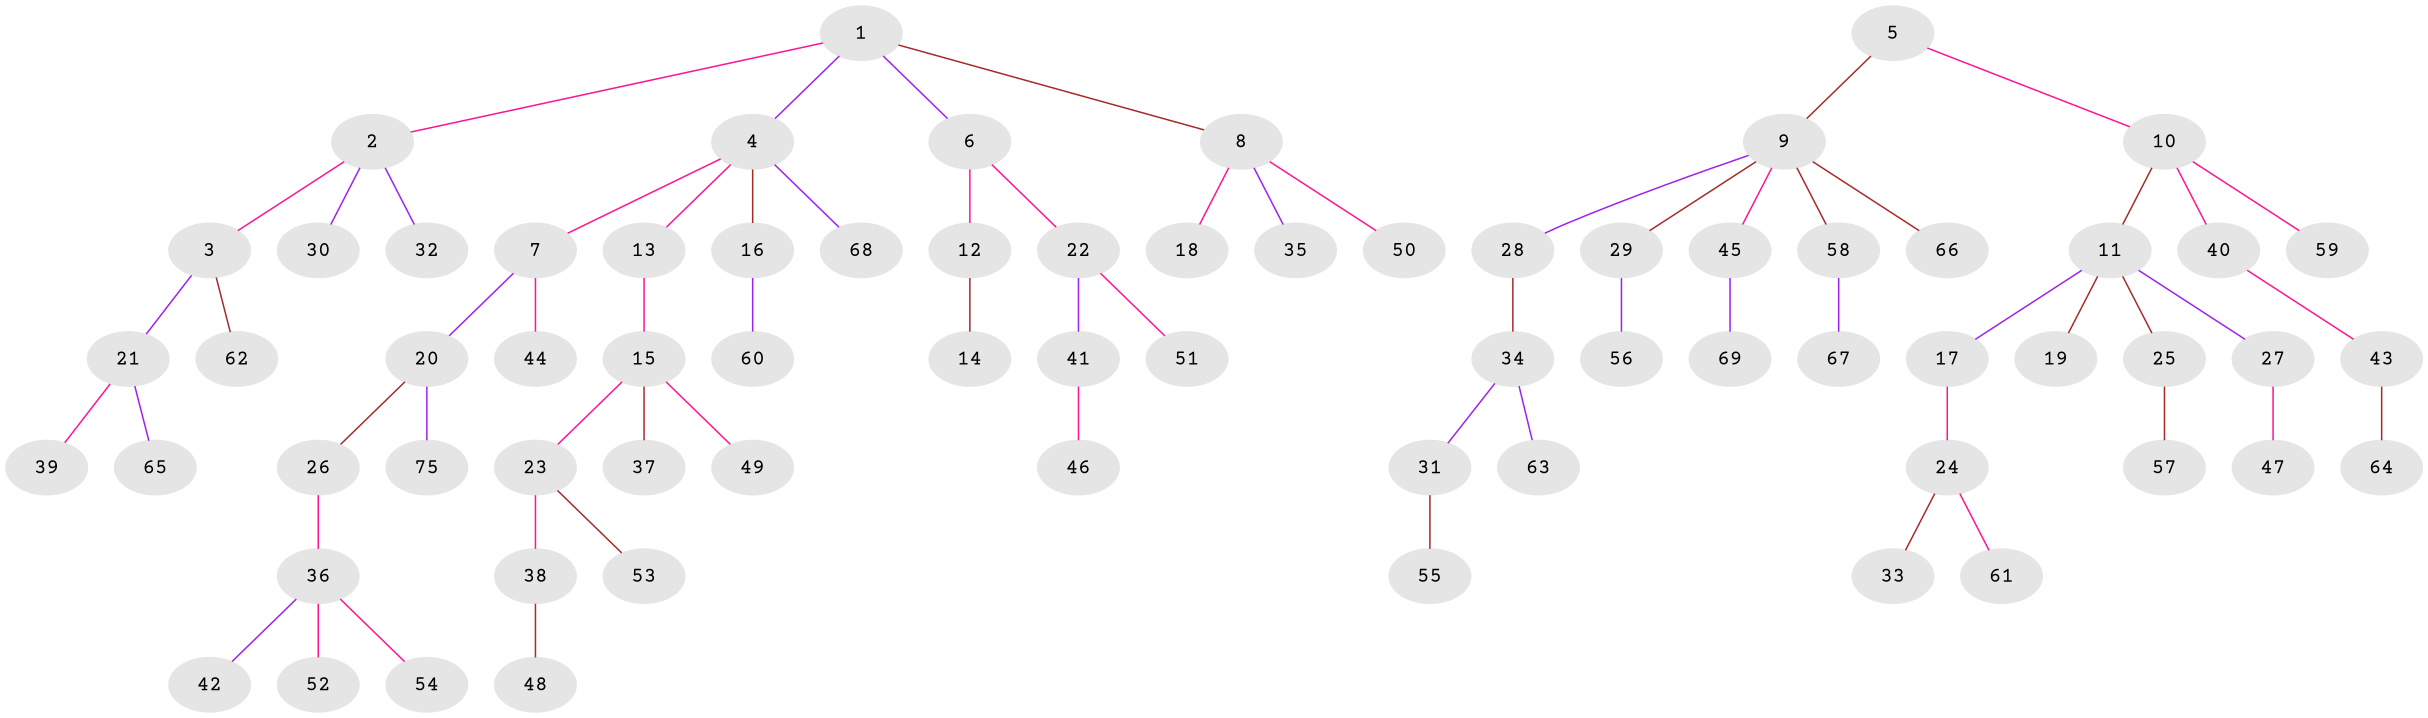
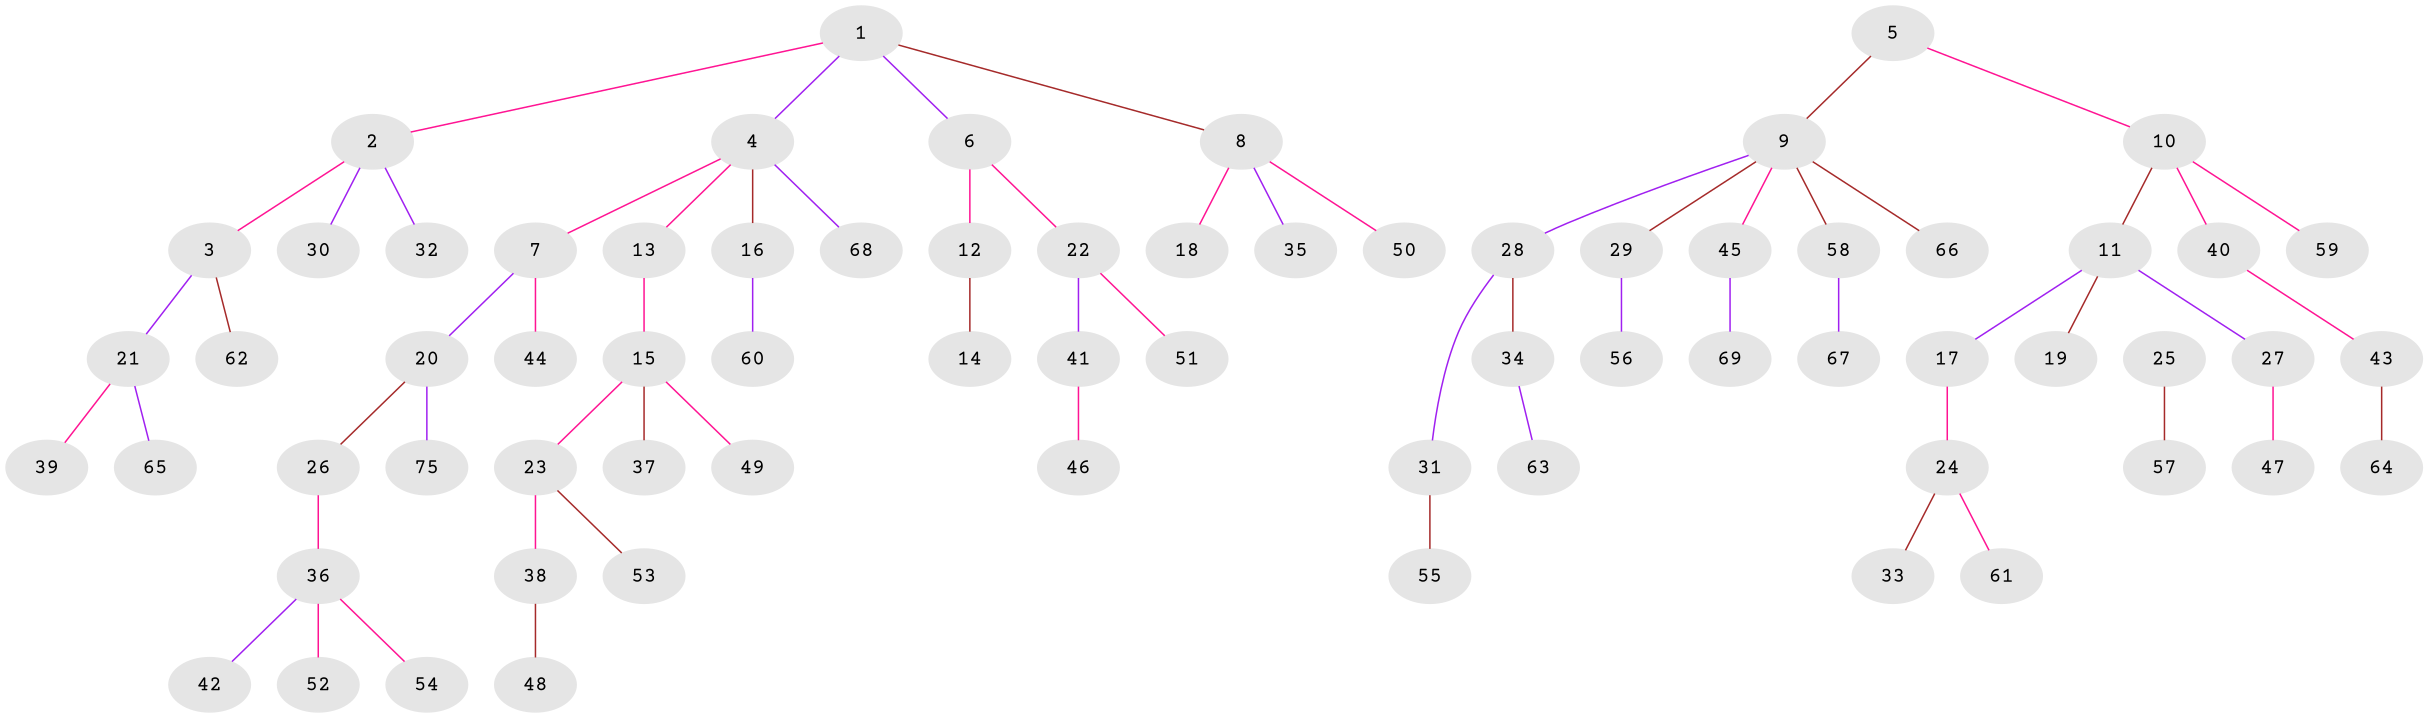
edge "11" -- "25": removed
edge "34" -- "31": now "28" -- "31"
